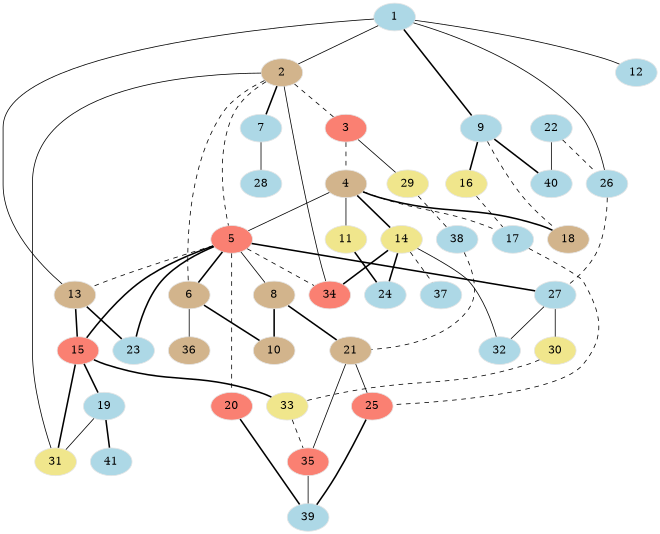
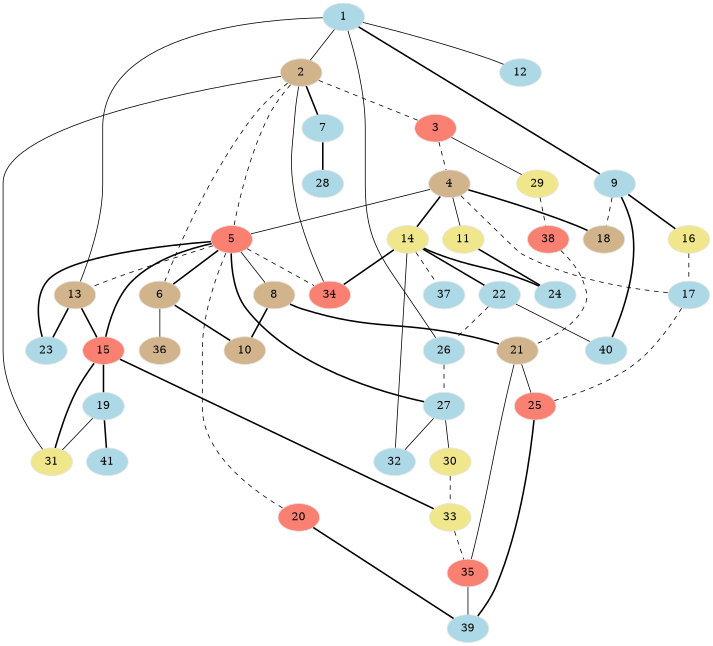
edge "7" -- "28": style solid -> bold
node "38": fillcolor lightblue -> salmon
edge "14" -- "22": added
